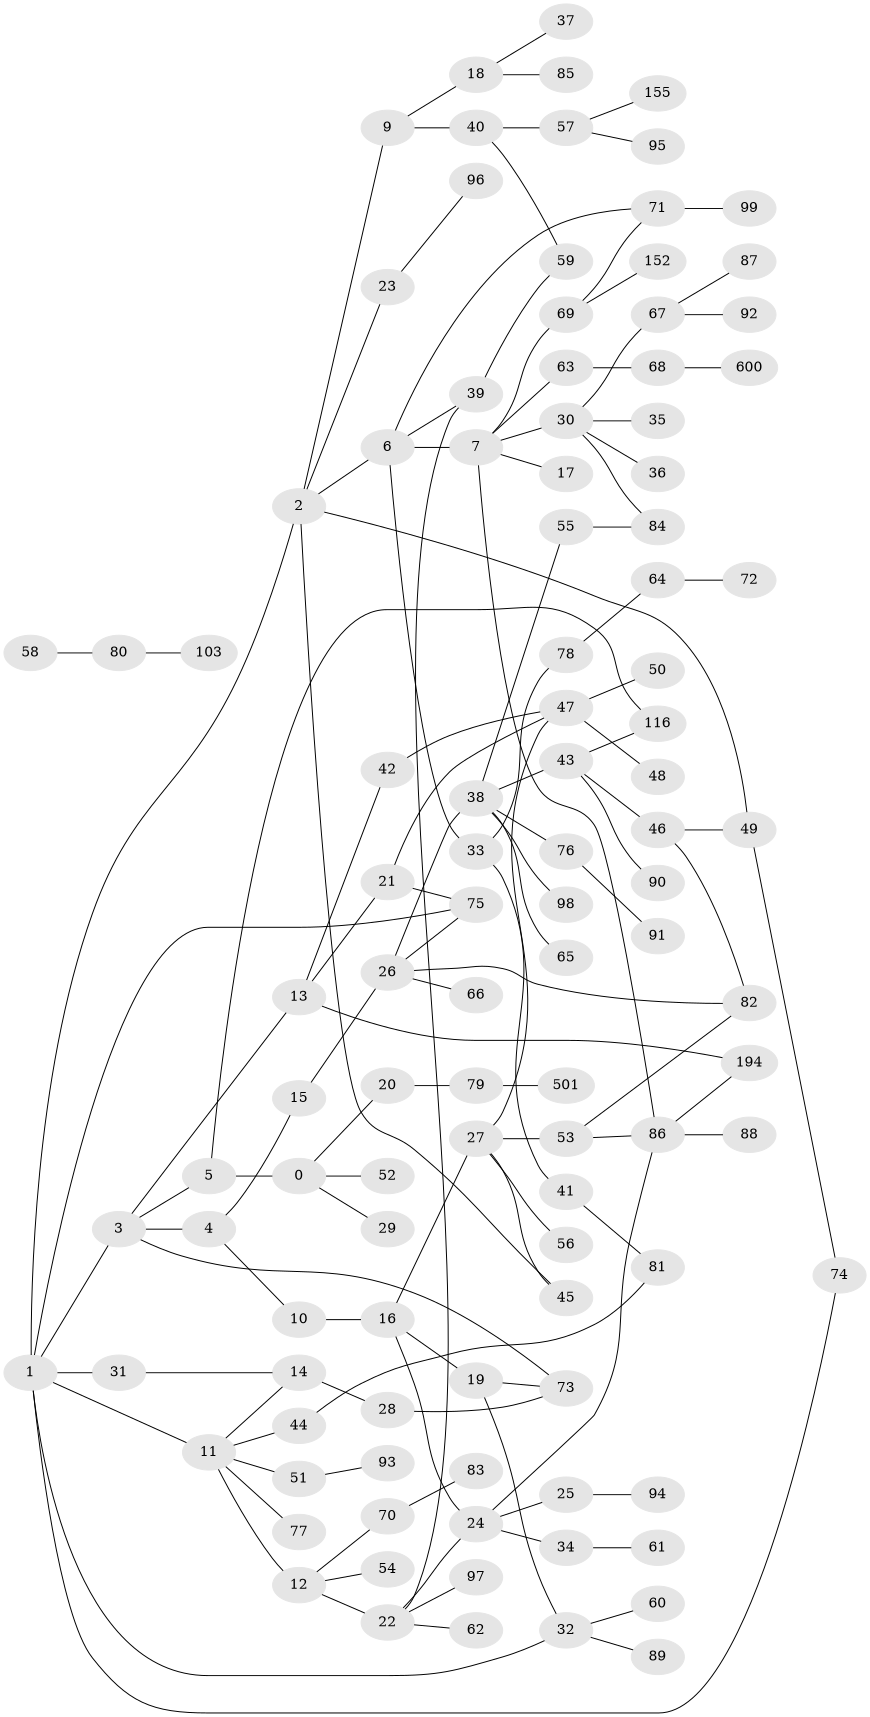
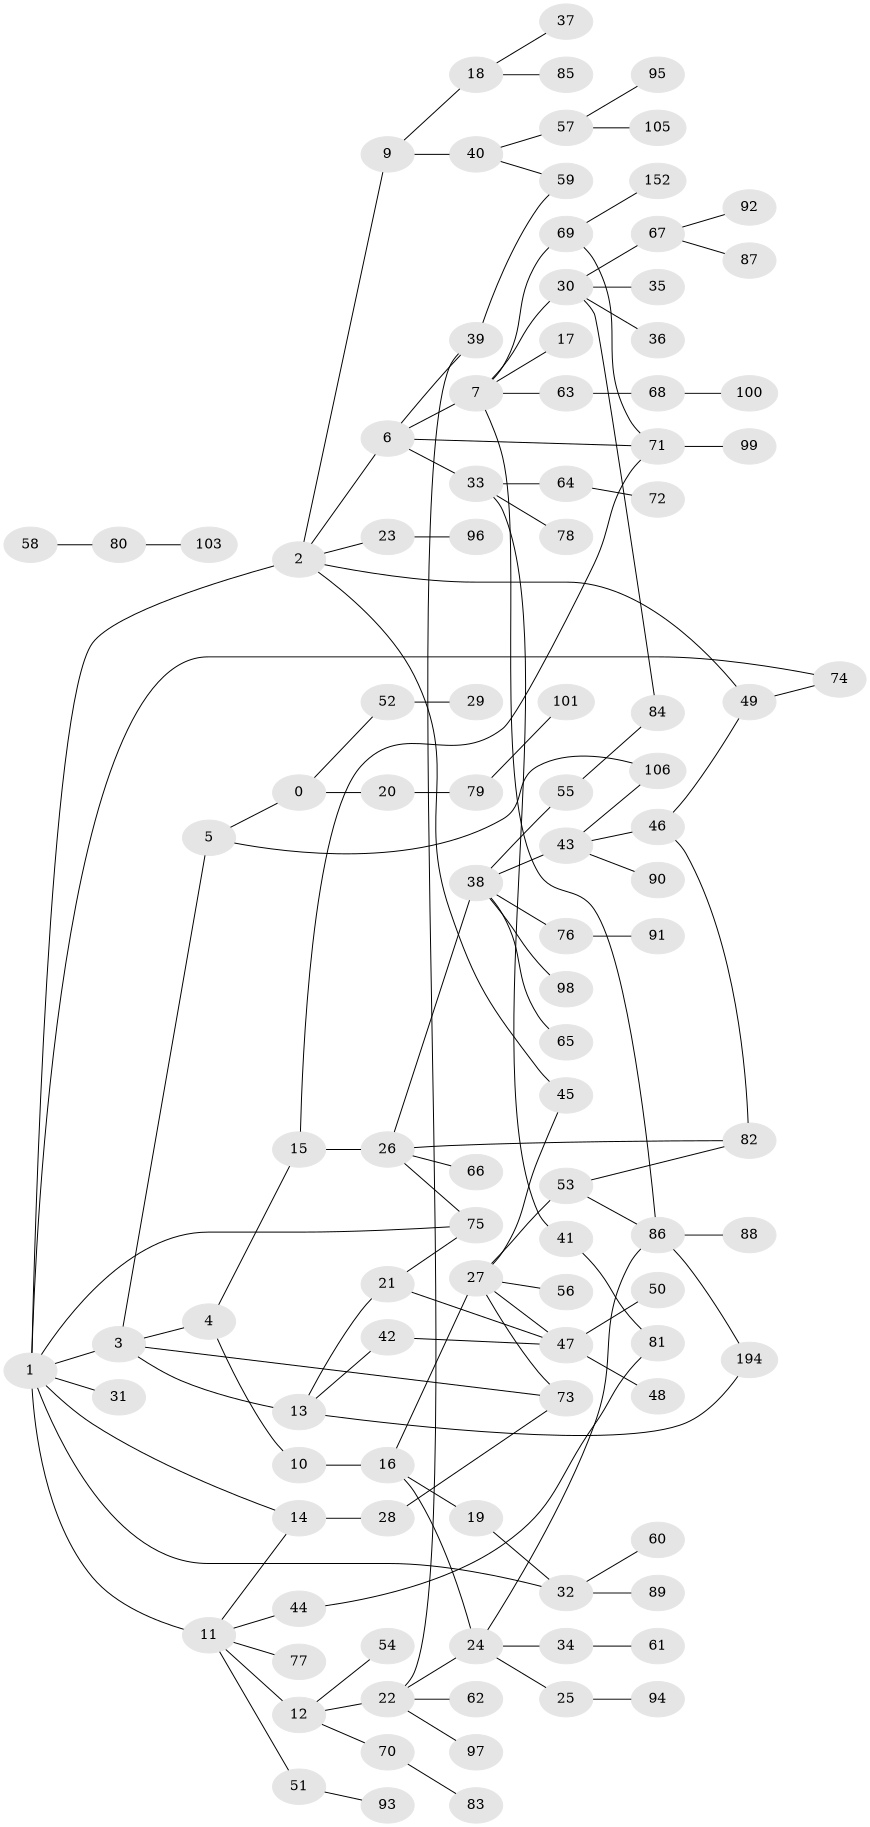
node "155": label "155" -> "105"
node "600": label "600" -> "100"
edge "64" -- "78": now "64" -- "33"
node "116": label "116" -> "106"
edge "71" -- "15": added
node "501": label "501" -> "101"
edge "0" -- "29": now "52" -- "29"
edge "31" -- "14": now "1" -- "14"
edge "19" -- "73": now "27" -- "73"
